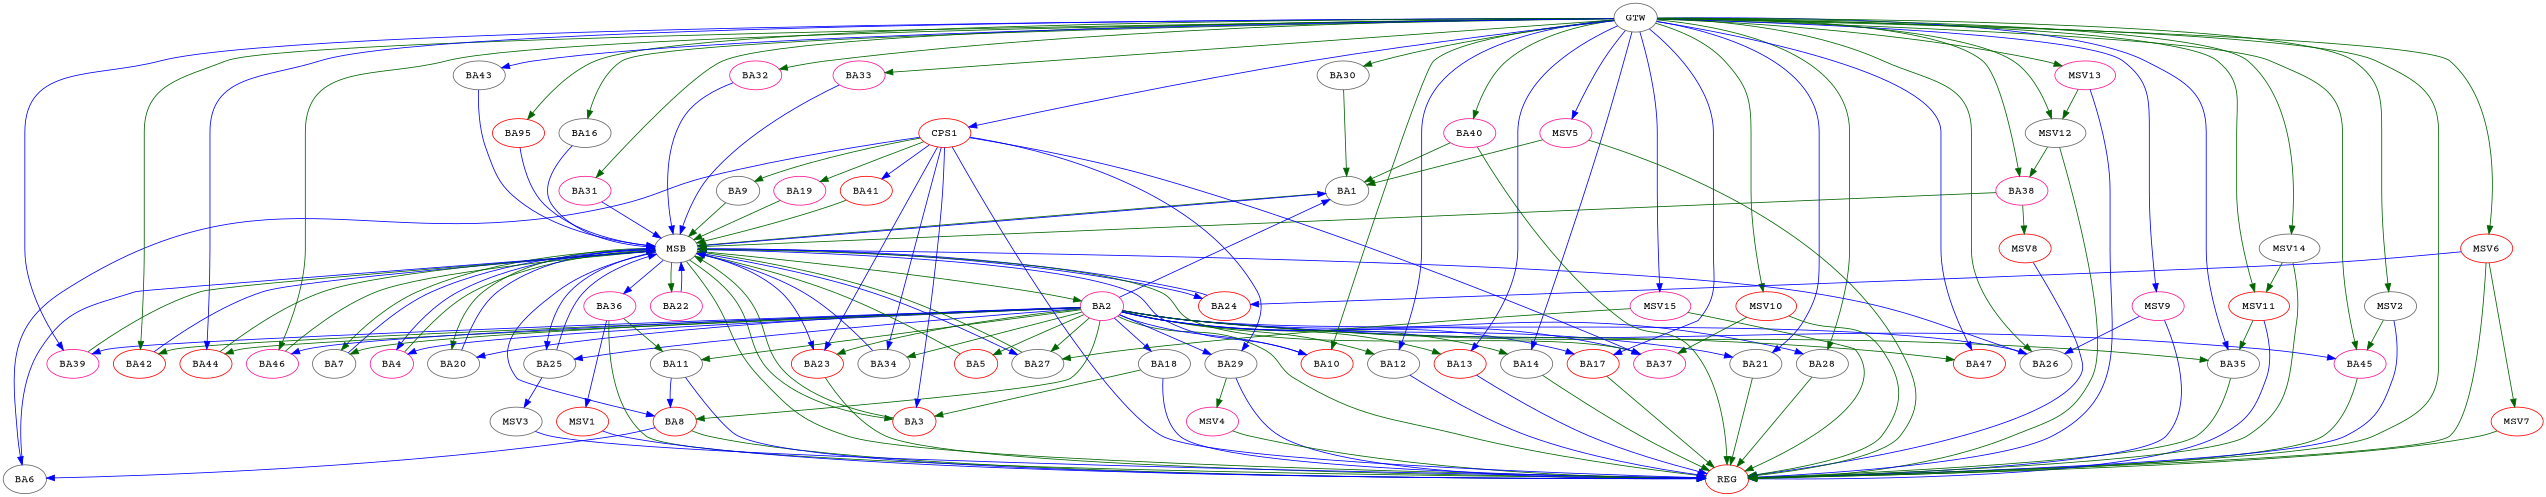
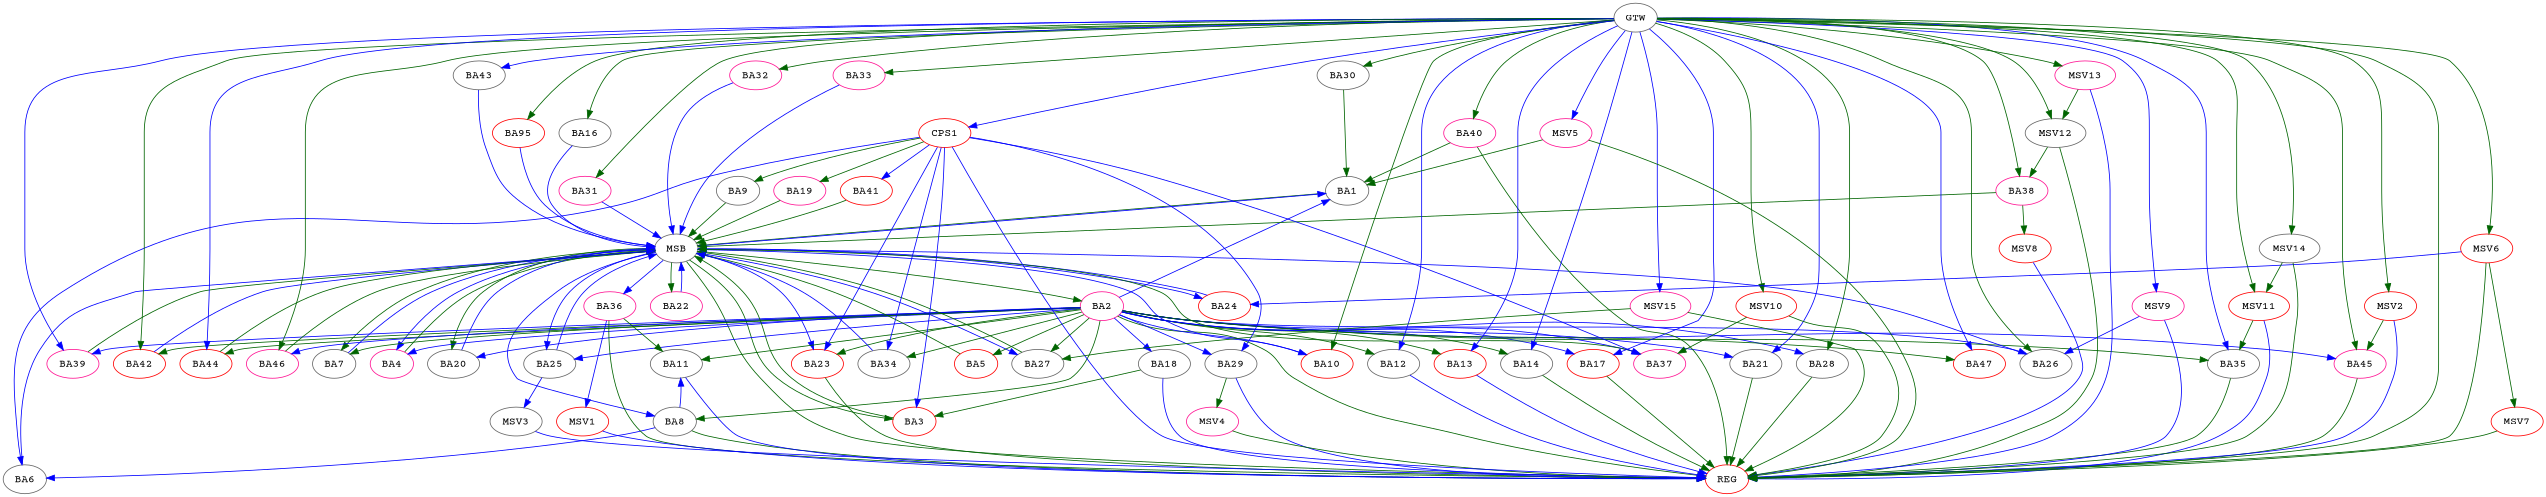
node "MSV2": color gray40 -> red
edge "BA11" -> "BA8": reversed
node "BA8": color red -> gray40
